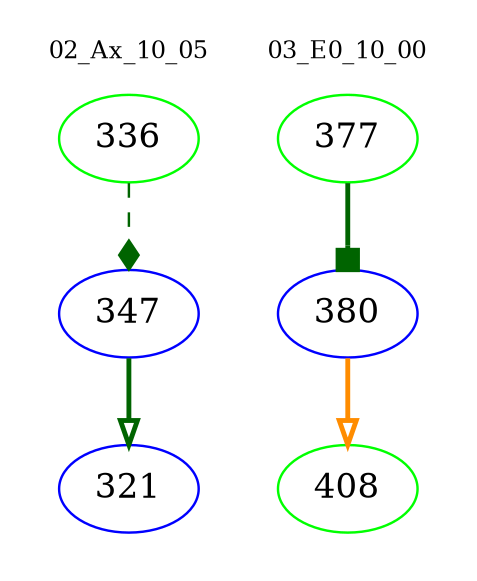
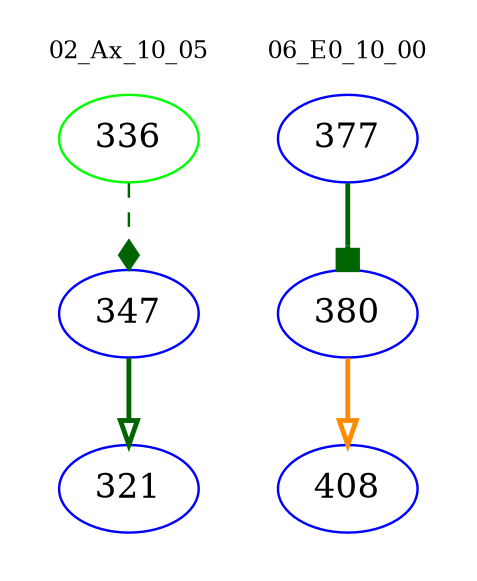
cluster "03_E0_10_00": label "03_E0_10_00" -> "06_E0_10_00"
node "377": color green -> blue
node "408": color green -> blue
